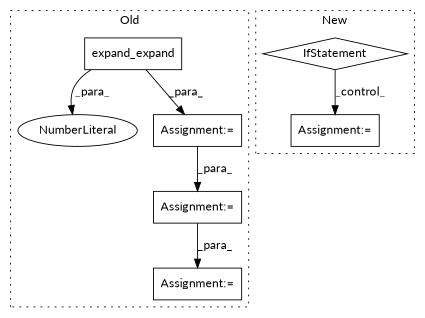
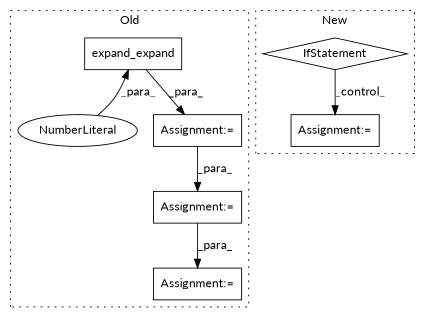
edge "expand_expand" -> "NumberLiteral": reversed
